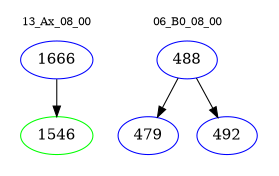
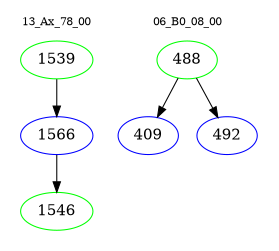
cluster "13_Ax_08_00": label "13_Ax_08_00" -> "13_Ax_78_00"
node "1666": label "1666" -> "1566"
node "1539": added
node "488": color blue -> green
node "479": label "479" -> "409"
